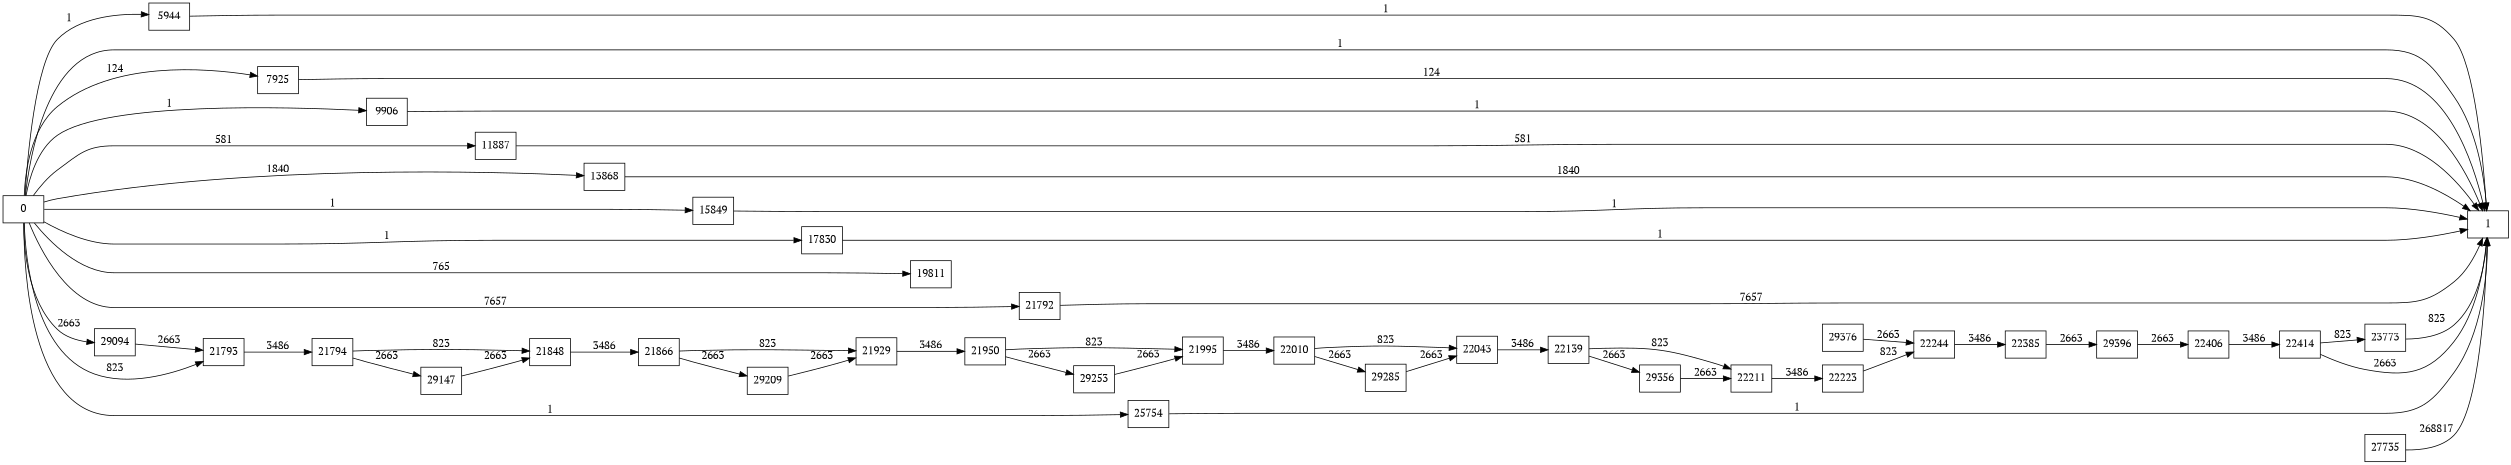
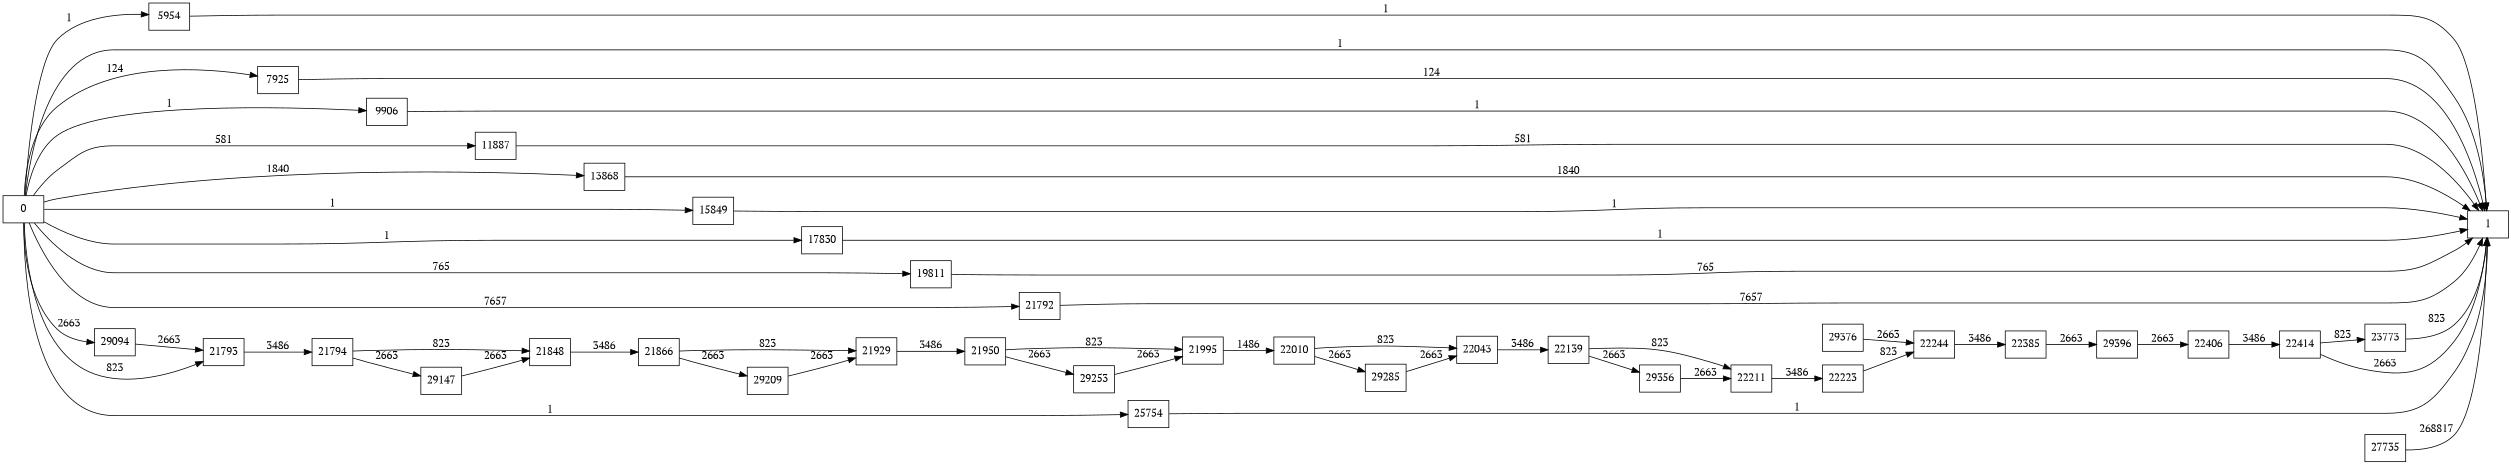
node "5944": label "5944" -> "5954"
edge "19811" -> "1": added, label "765"
edge "21995" -> "22010": label "3486" -> "1486"
